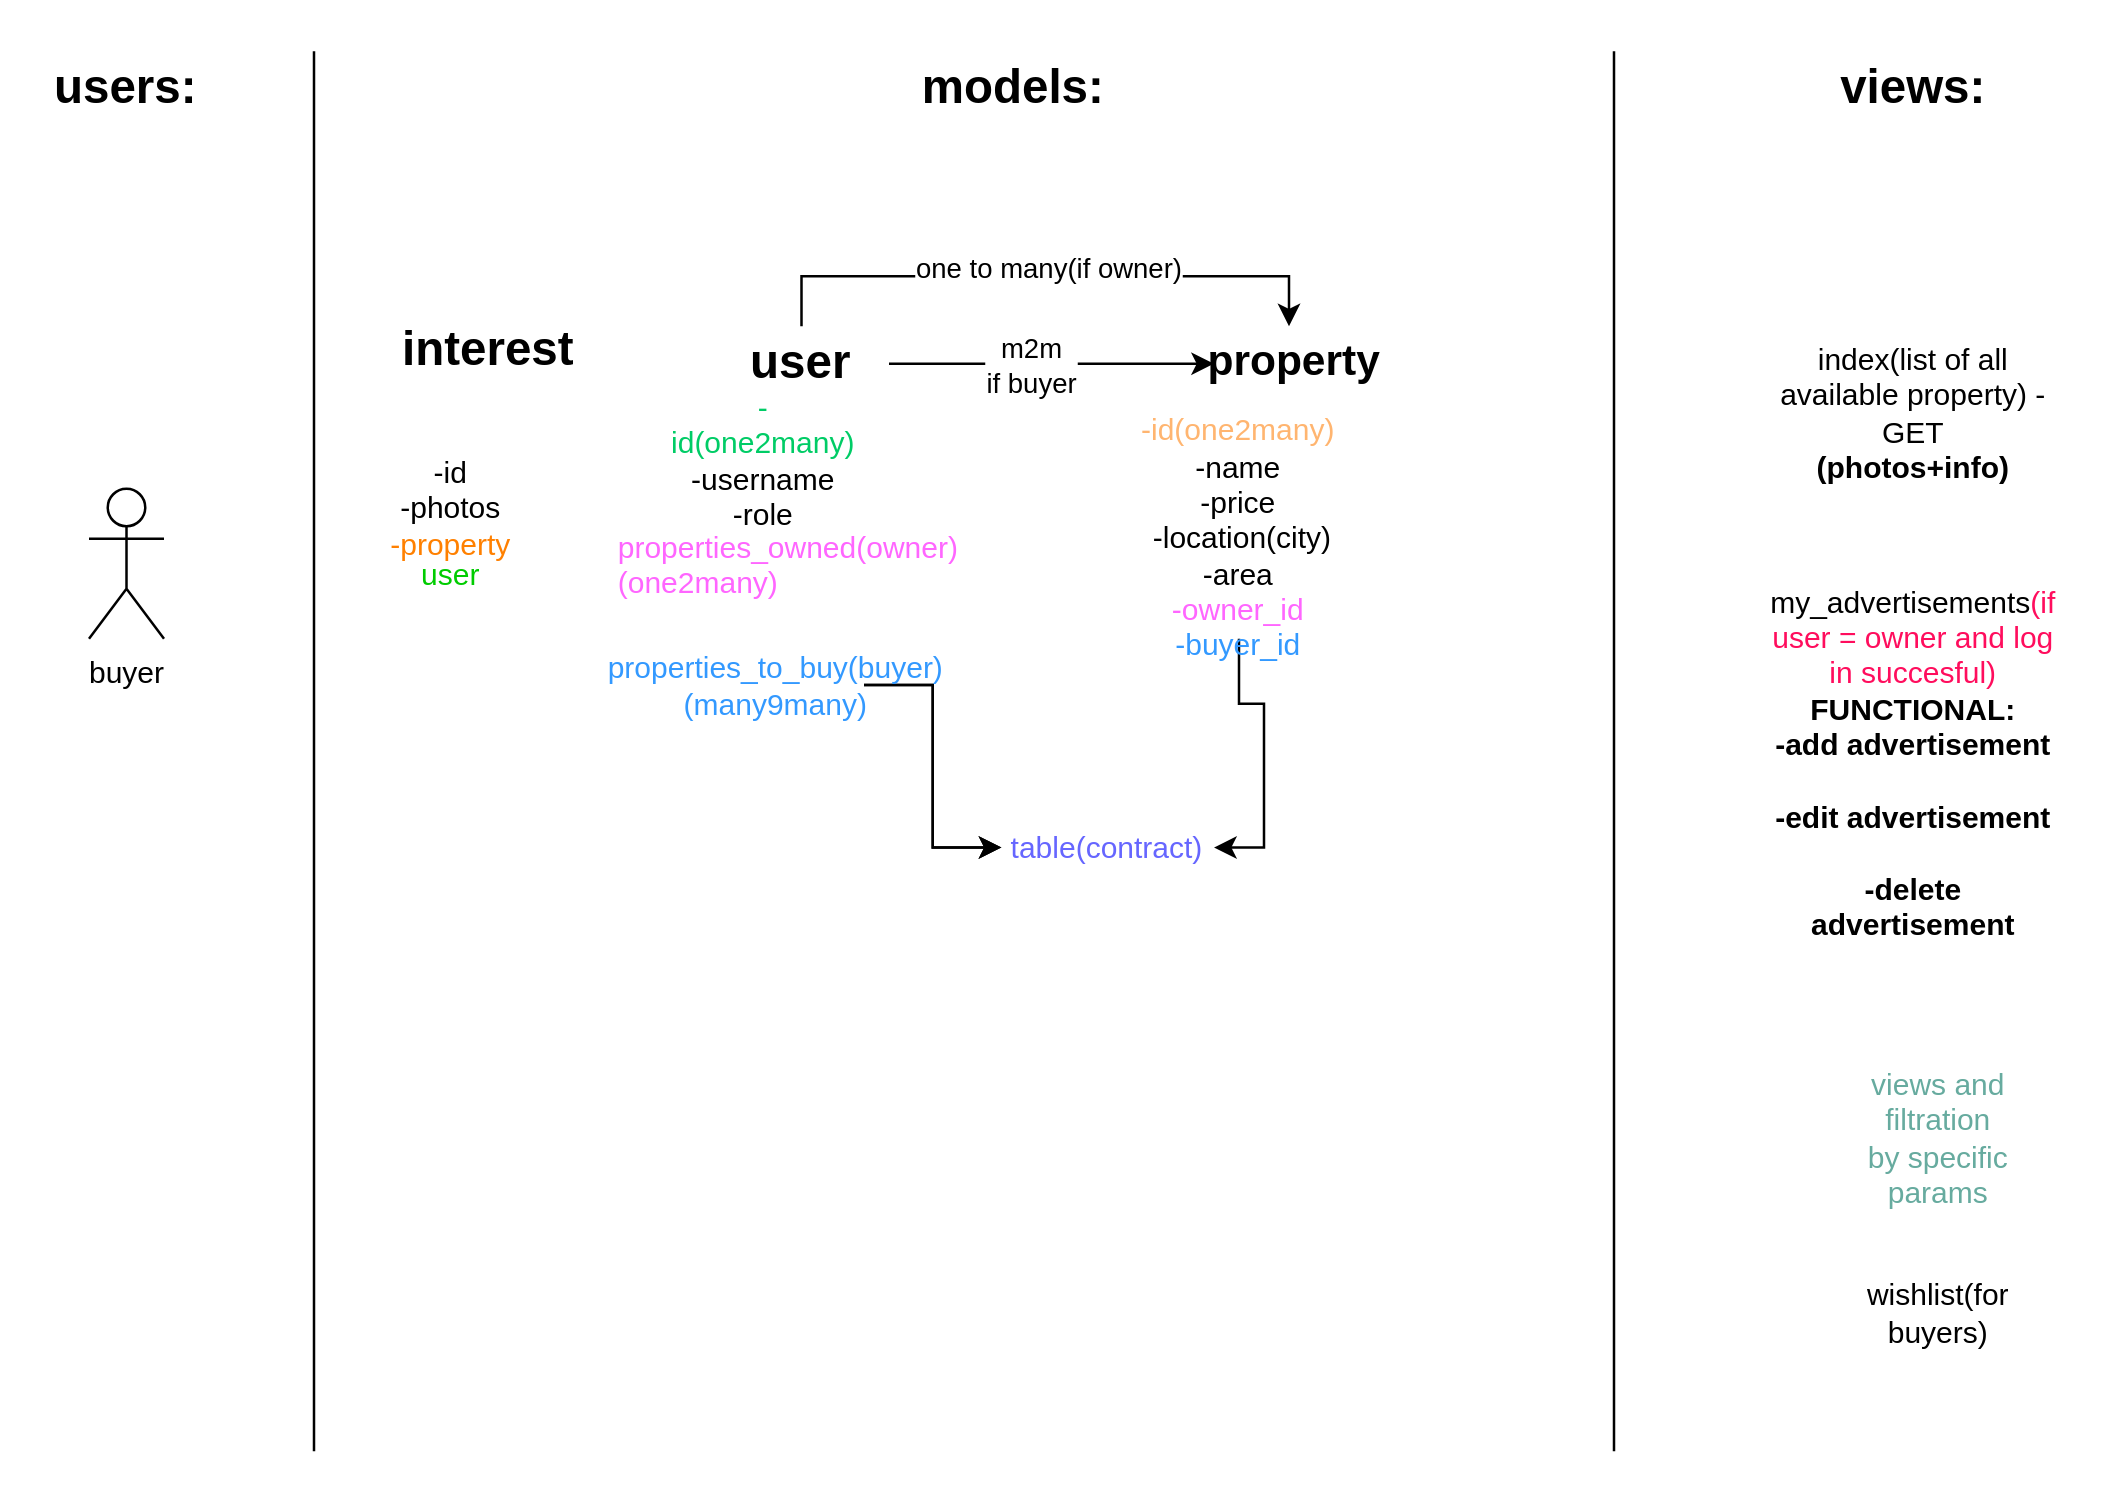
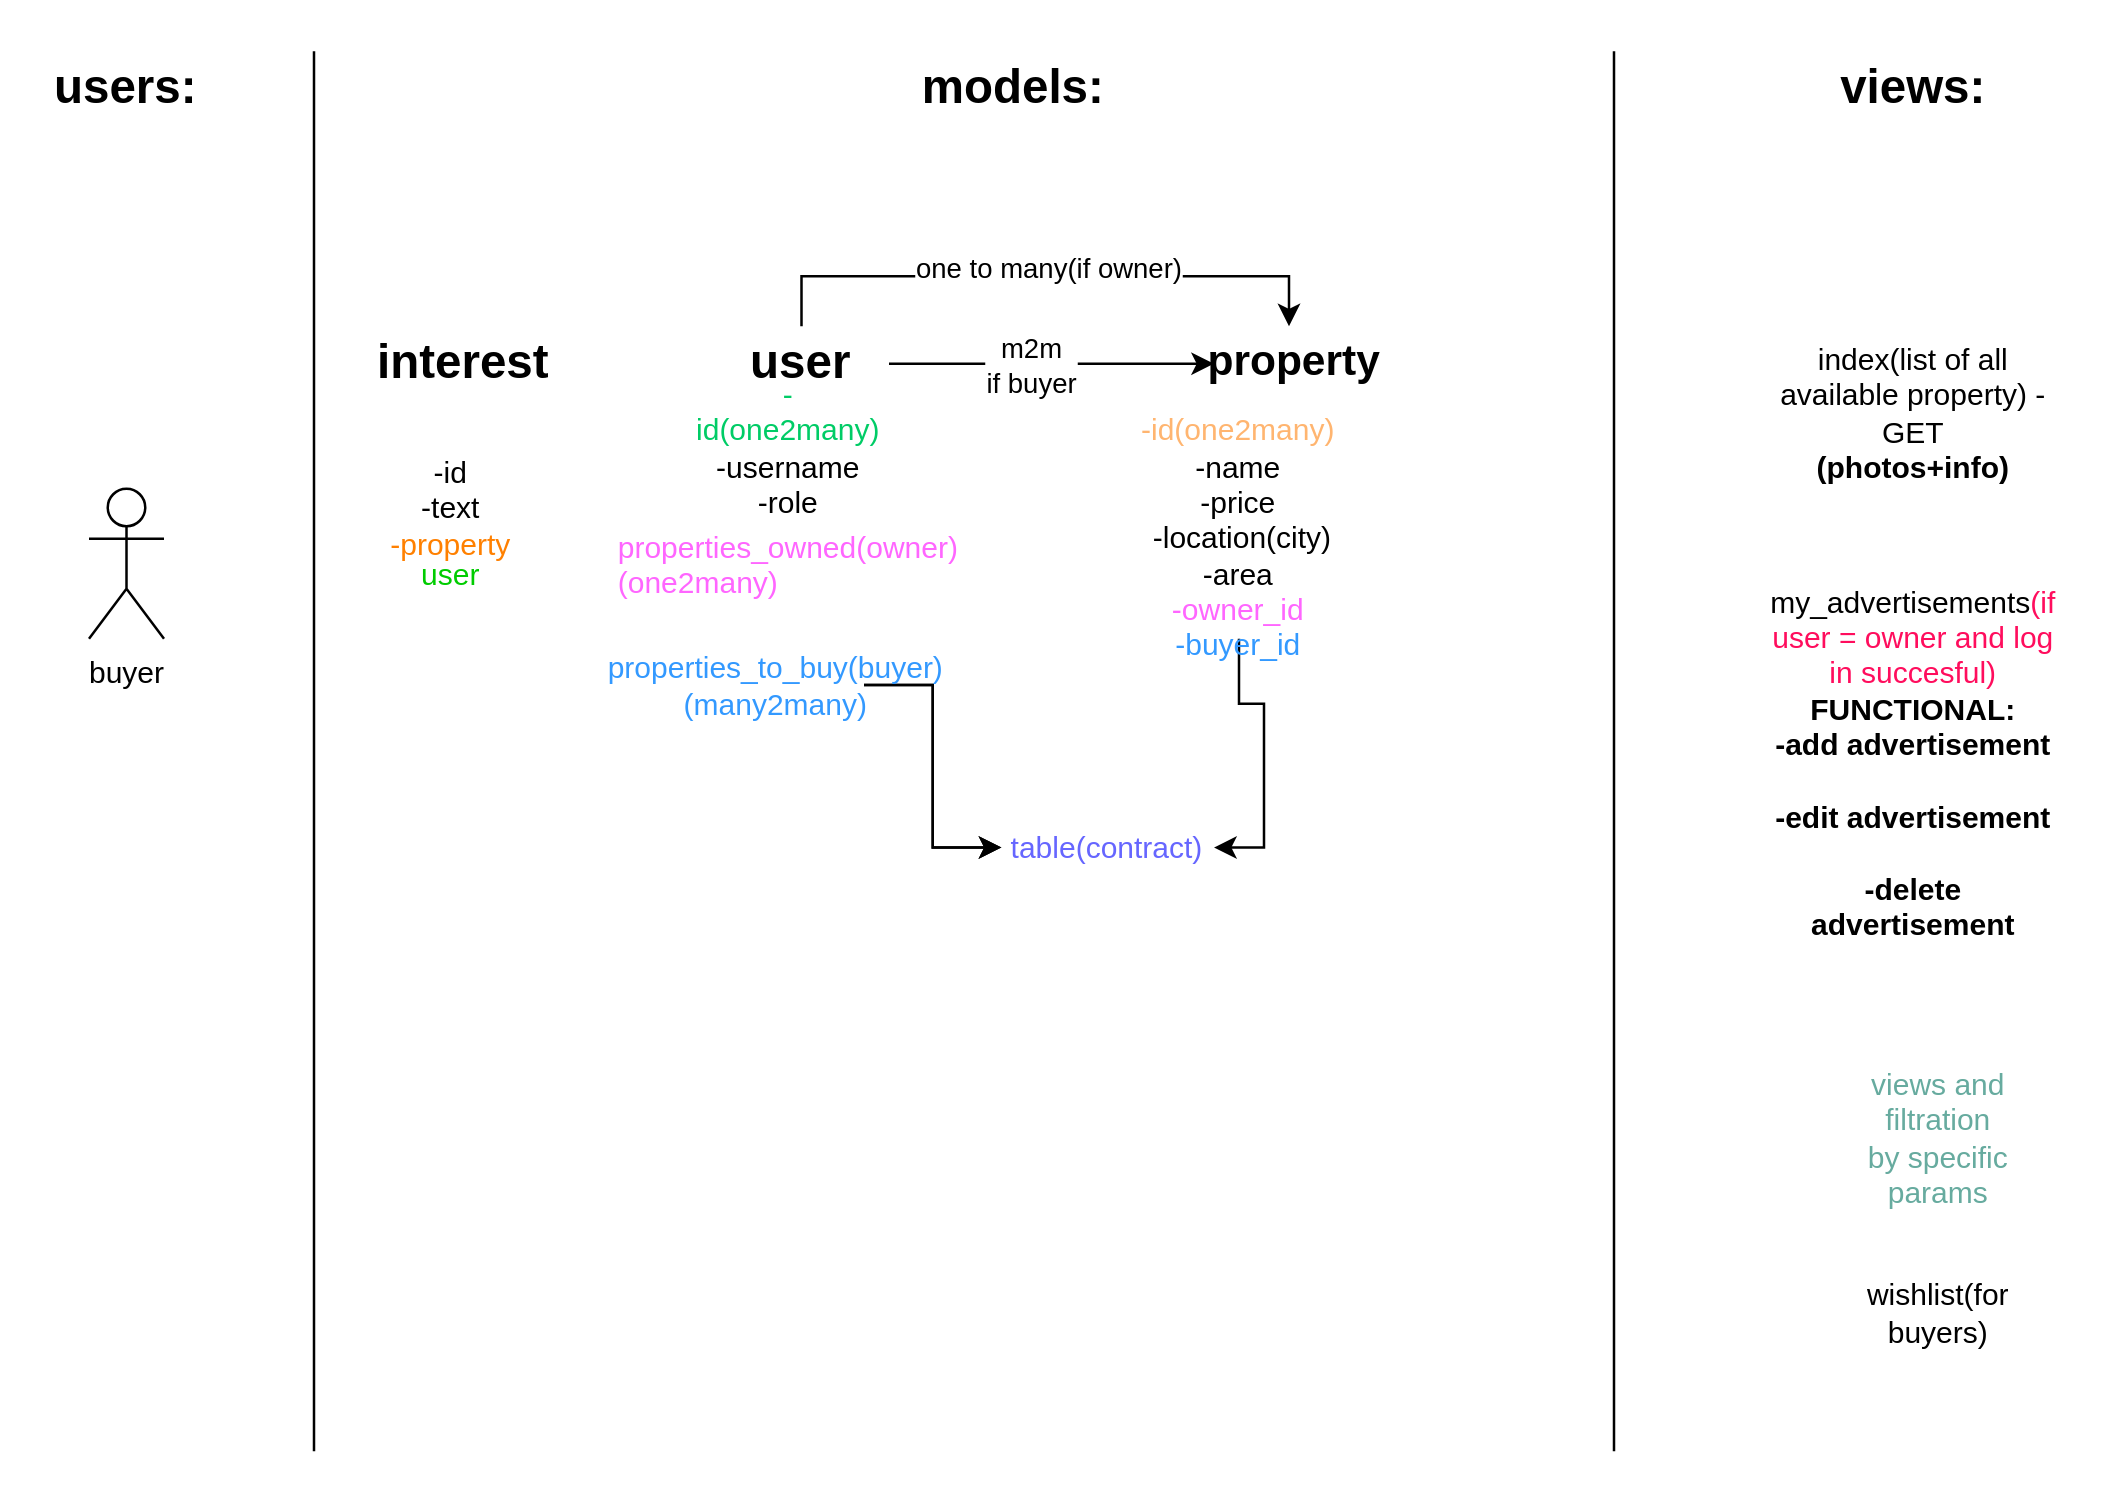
node "interest": moved (489, 351) -> (464, 364)
node "-id(one2many) -username -role": moved (764, 461) -> (789, 449)
node "-id -photos -property": label "-id -photos -property" -> "-id -text -property"
node "properties_to_buy(buyer) (many9many)": label "properties_to_buy(buyer) (many9many)" -> "properties_to_buy(buyer) (many2many)"
